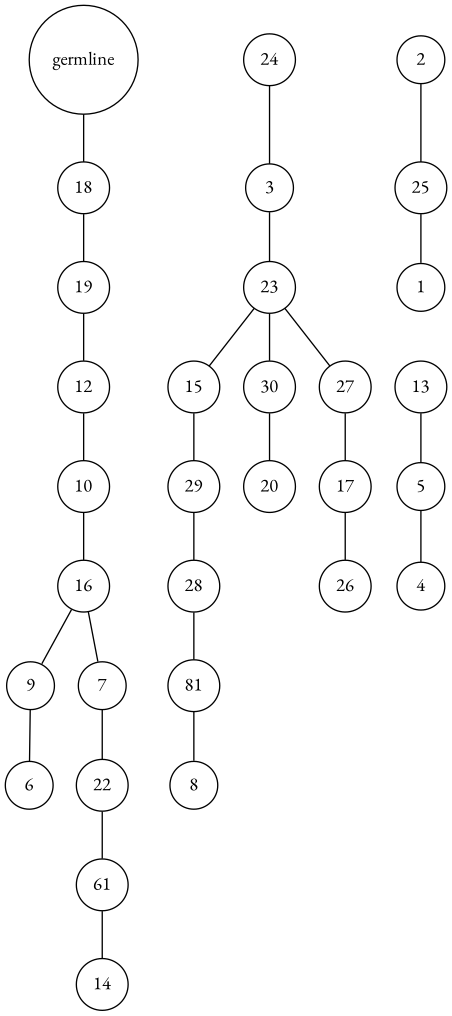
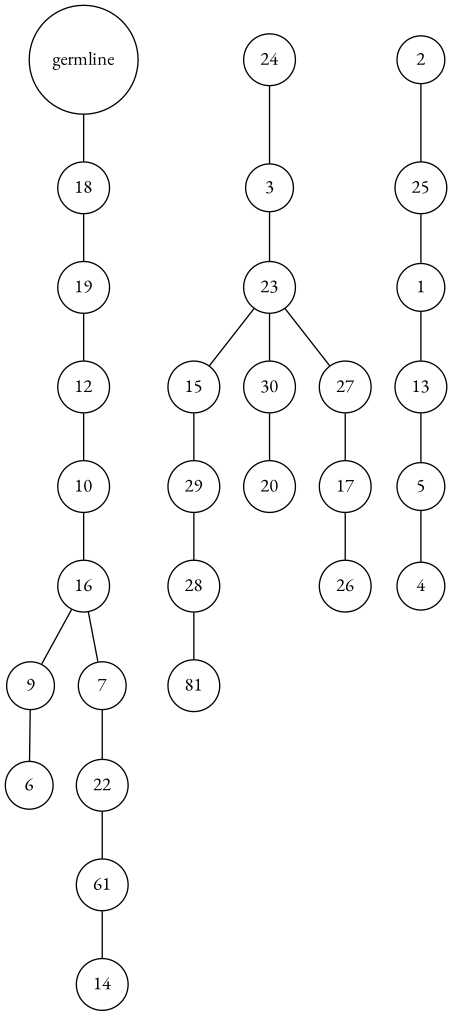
edge "1" -- "13": added
node "8": removed
